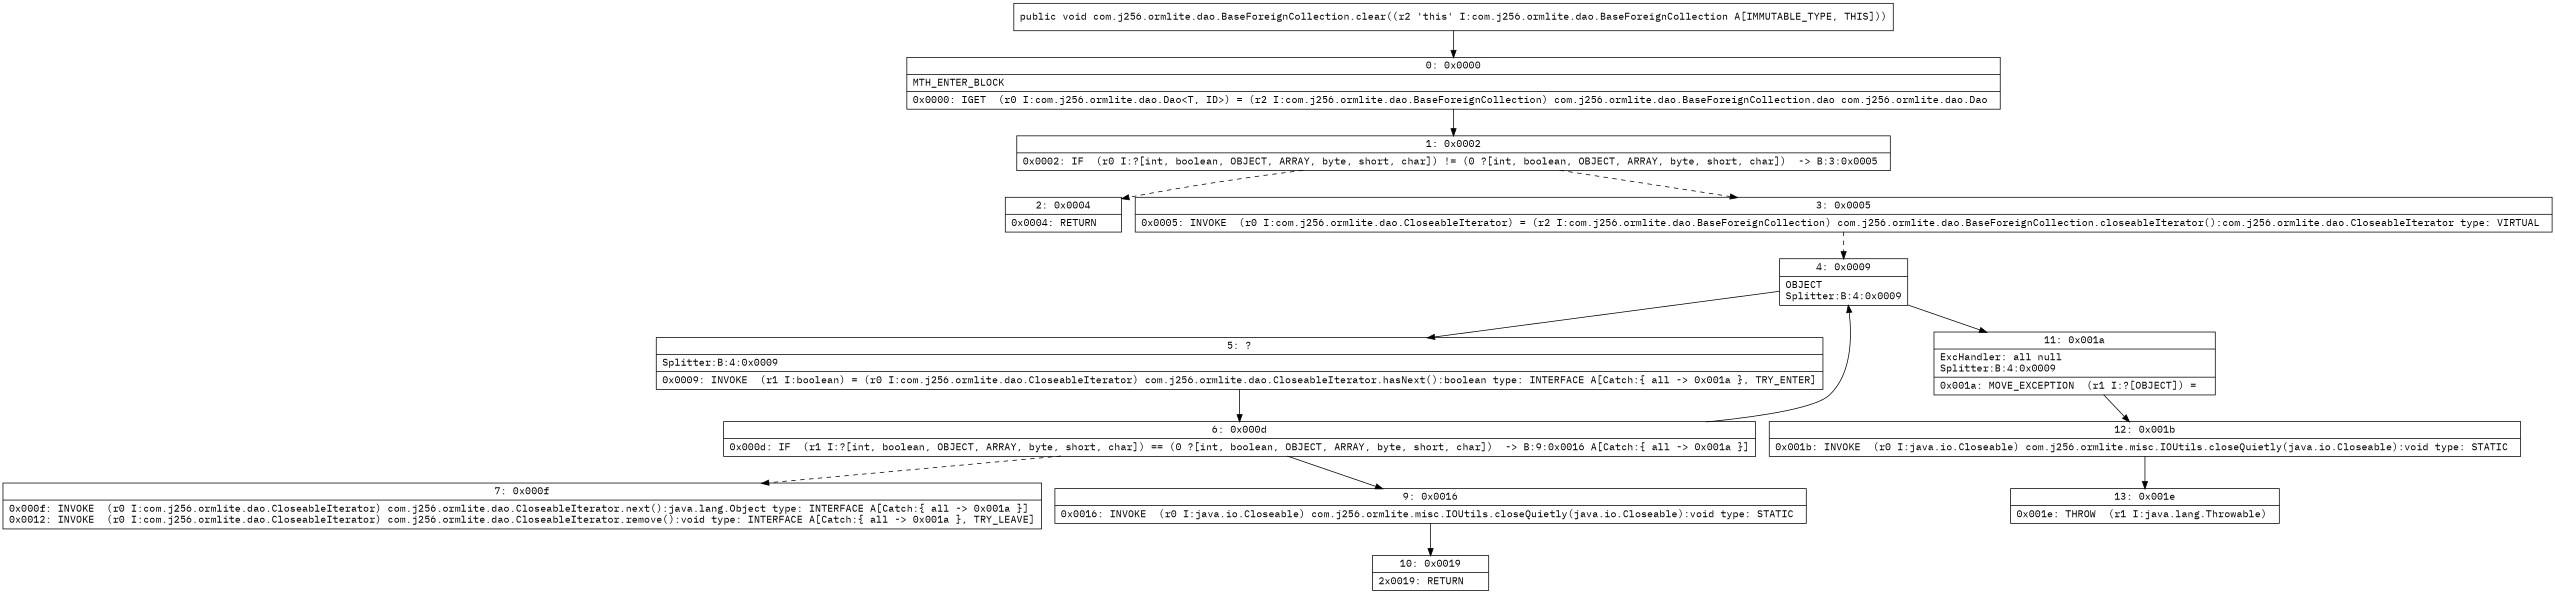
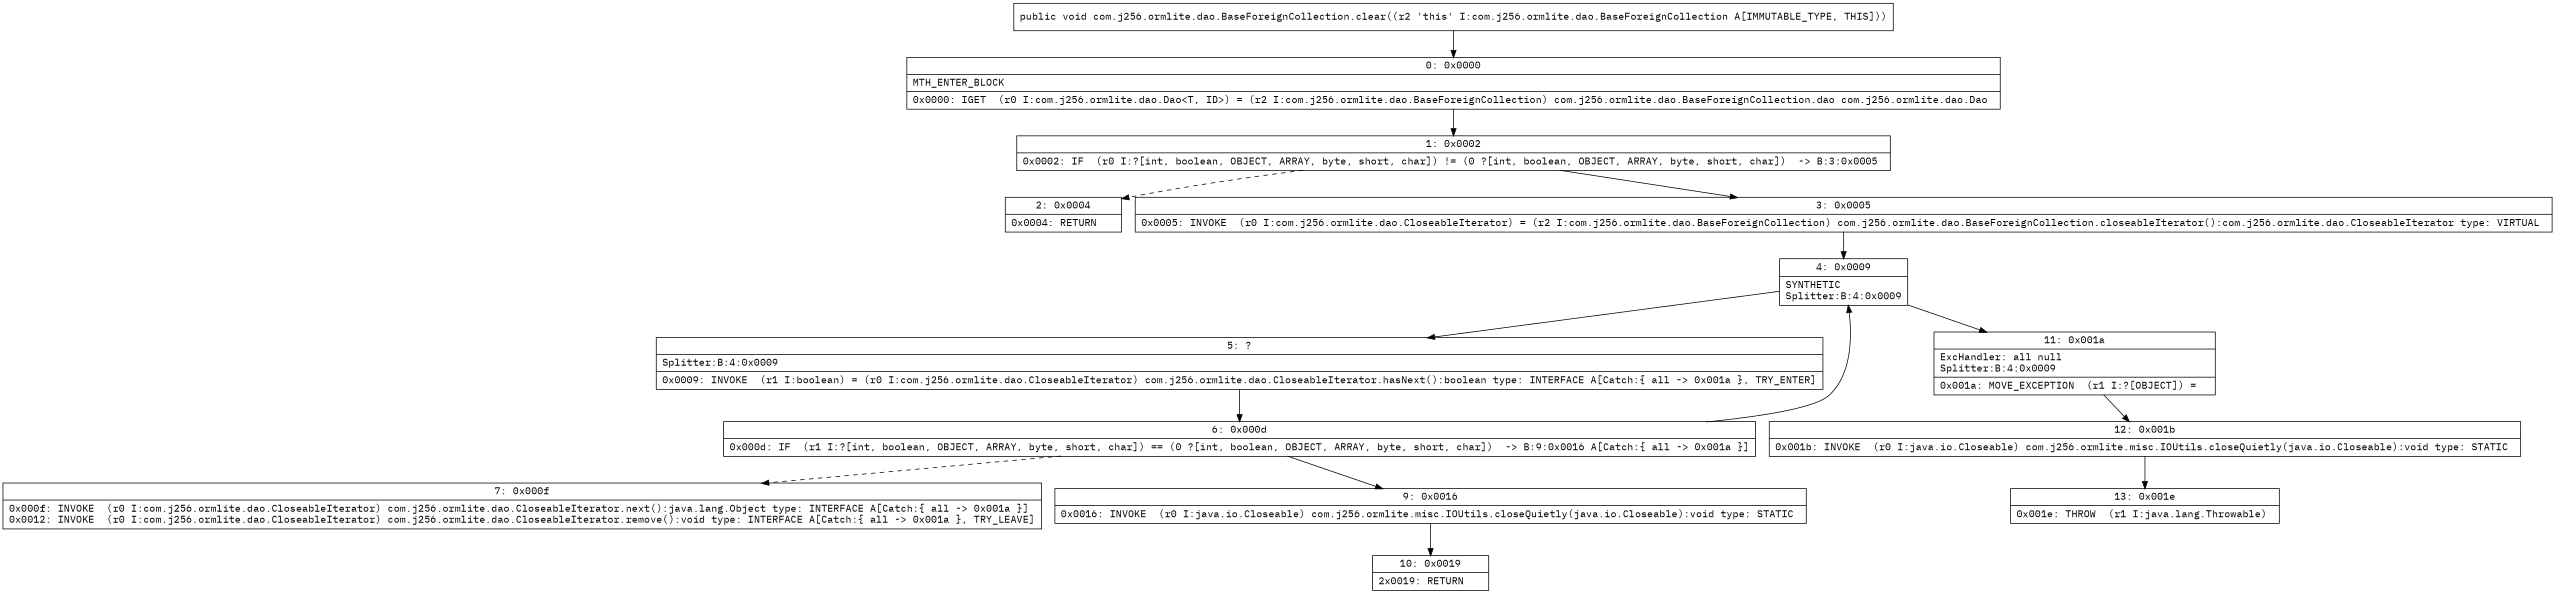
edge "1: 0x0002" -> "3: 0x0005": style dashed -> solid
edge "3: 0x0005" -> "4: 0x0009": style dashed -> solid
node "4: 0x0009": text "OBJECT" -> "SYNTHETIC"
